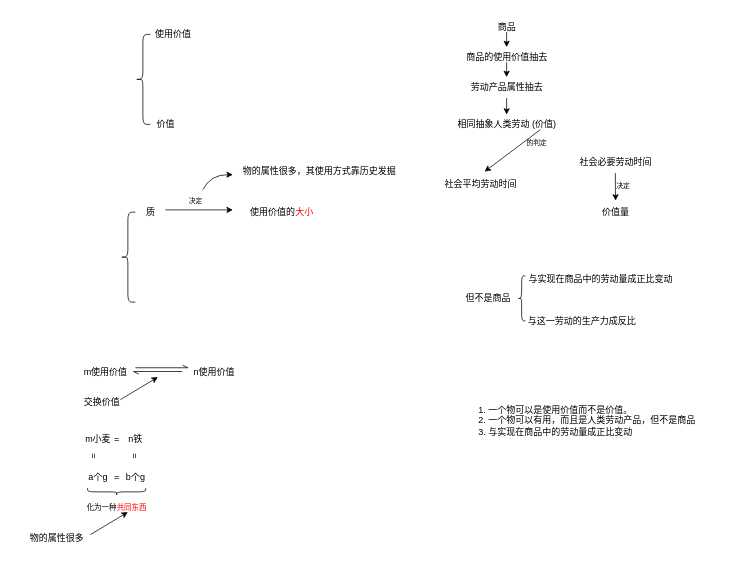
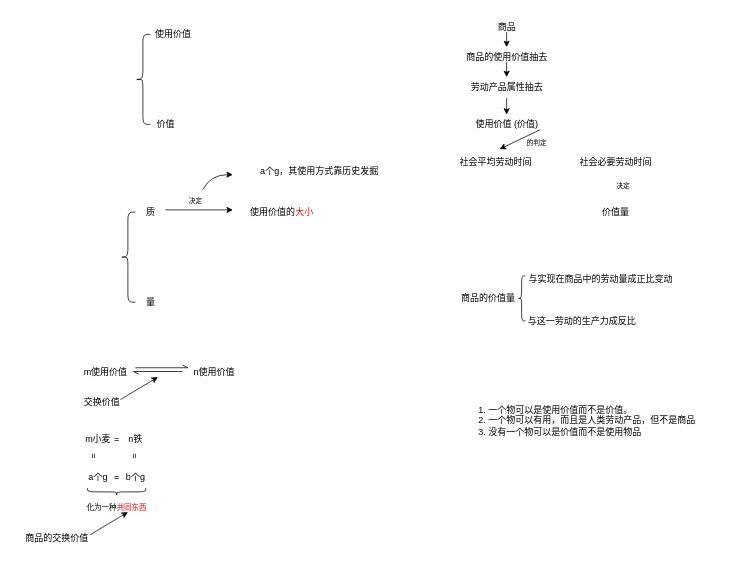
node "相同抽象人类劳动 (价值)": label "相同抽象人类劳动 (价值)" -> "使用价值 (价值)"
node "物的属性很多，其使用方式靠历史发掘": label "物的属性很多，其使用方式靠历史发掘" -> "a个g，其使用方式靠历史发掘"
node "社会平均劳动时间": moved (480, 184) -> (495, 162)
edge "社会必要劳动时间" -> "价值量": removed
node "但不是商品": label "但不是商品" -> "商品的价值量"
node "量": added
node "一个物可以是使用价值而不是价值。 一个物可以有用，而且是人类劳动产品，但不是商品 与实现在商品中的劳动量成正比变动": label "一个物可以是使用价值而不是价值。 一个物可以有用，而且是人类劳动产品，但不是商品 与实现在商品中的劳动量成正比变动" -> "一个物可以是使用价值而不是价值。 一个物可以有用，而且是人类劳动产品，但不是商品 没有一个物可以是价值而不是使用物品"
node "物的属性很多": label "物的属性很多" -> "商品的交换价值"
